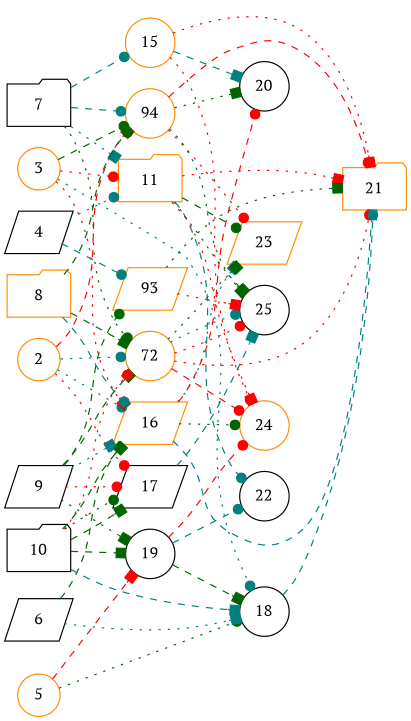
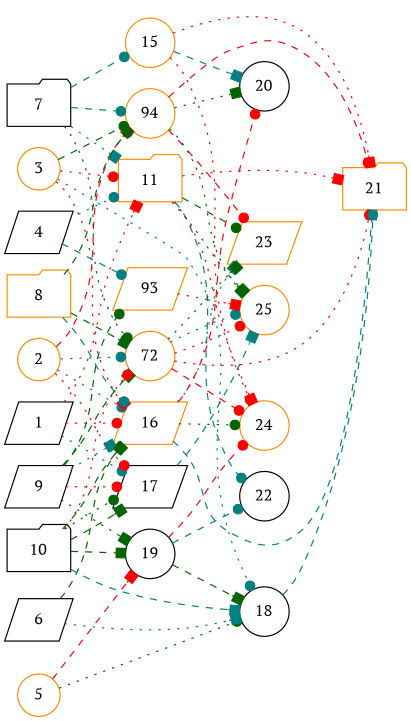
edge "94" -> "23": style dotted -> dashed
edge "93" -> "21": removed
node "25": color black -> darkorange
node "1": added
